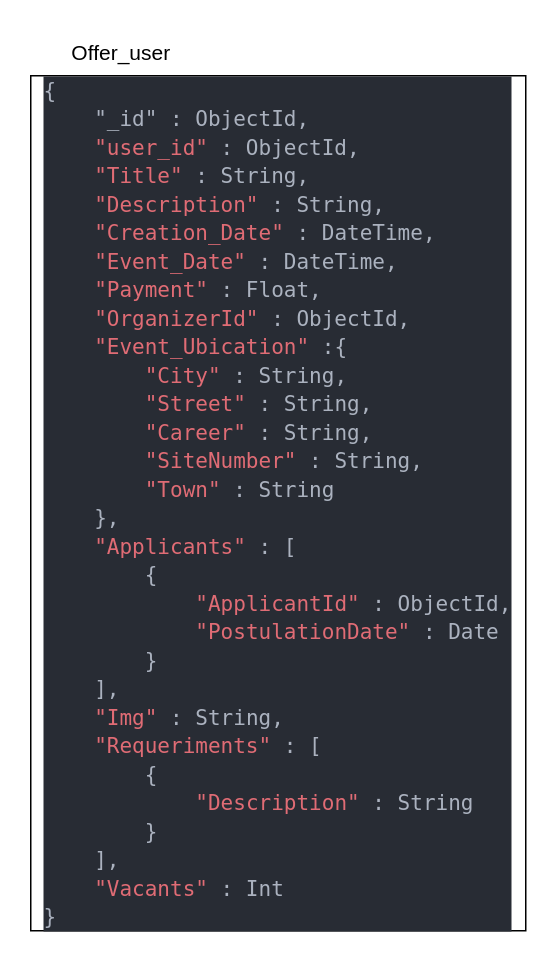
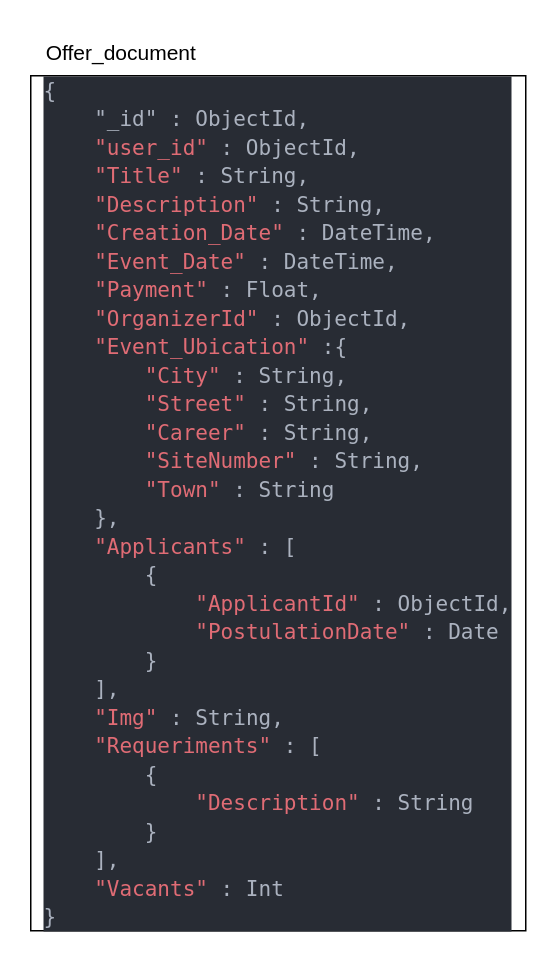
node "Offer_user": label "Offer_user" -> "Offer_document"
